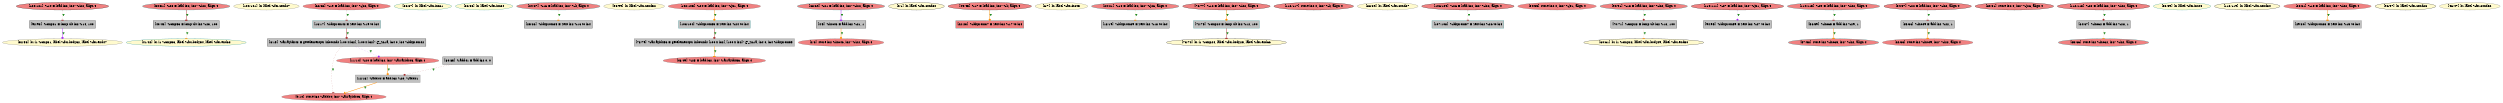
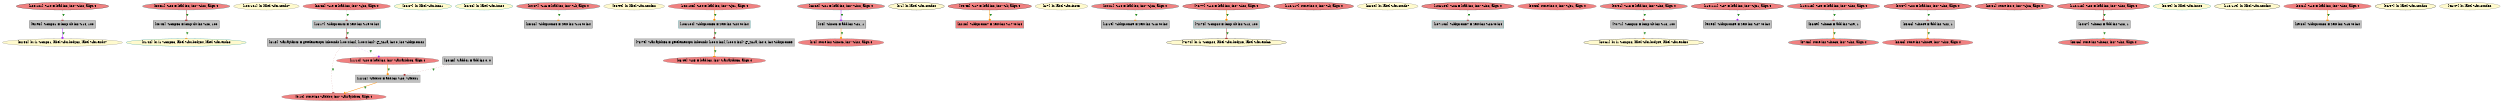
edge "[112/113]  %28 = load i32, i32* %i22, align 4" -> "[64/67]  %inc62 = add i32 %28, 1": style dotted -> bold
